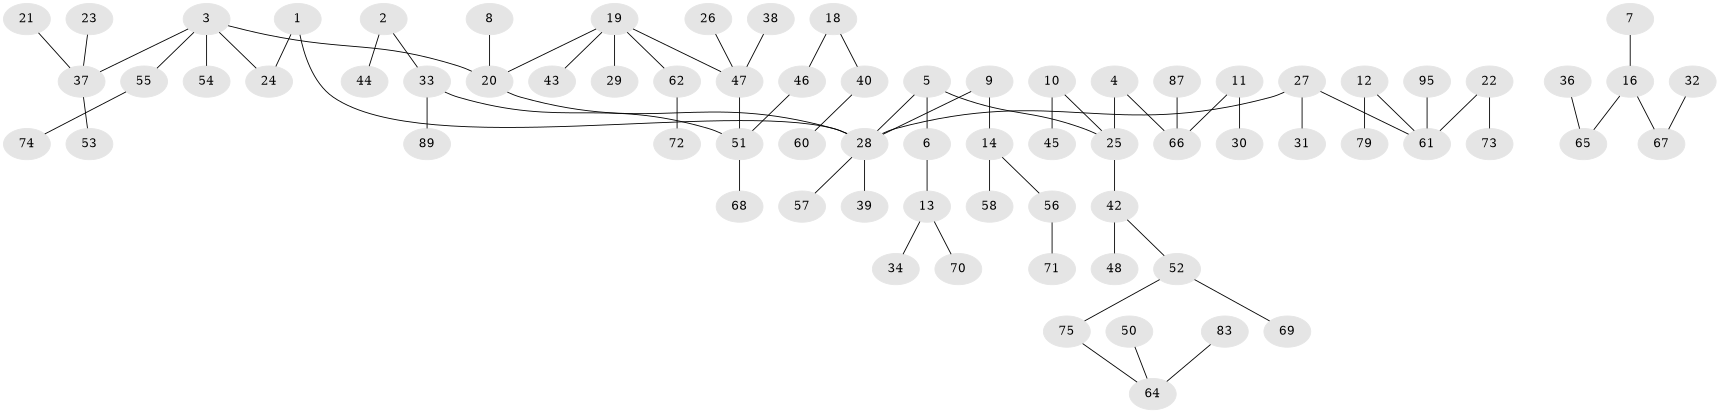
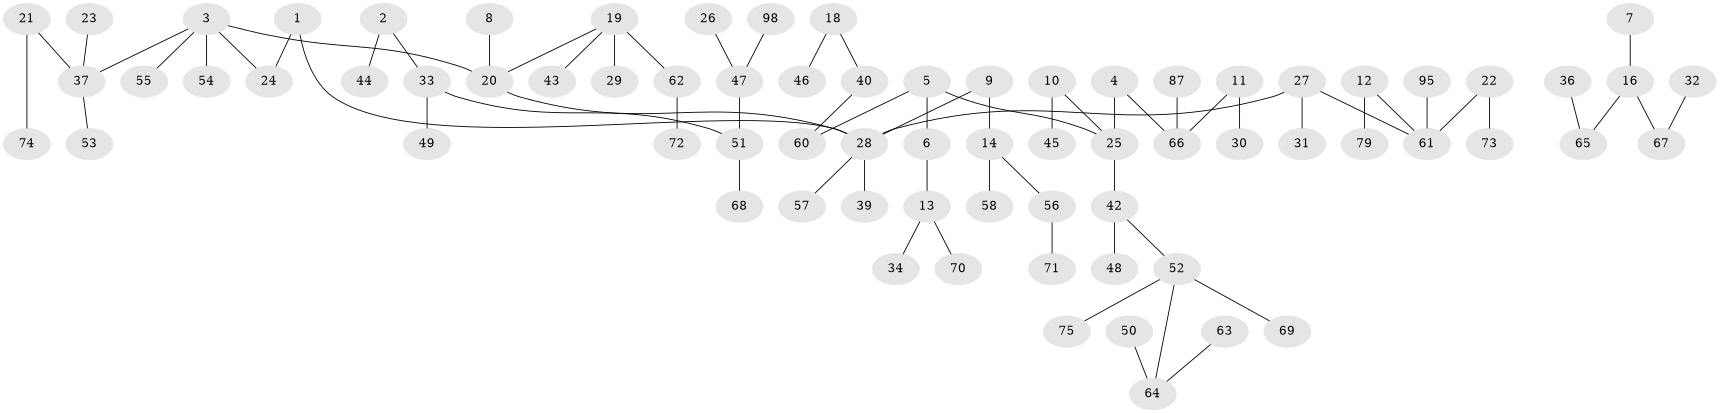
node "38": label "38" -> "98"
edge "19" -- "47": removed
edge "55" -- "74": now "21" -- "74"
edge "46" -- "51": removed
edge "5" -- "28": now "5" -- "60"
node "89": label "89" -> "49"
node "83": label "83" -> "63"
edge "75" -- "64": now "52" -- "64"
